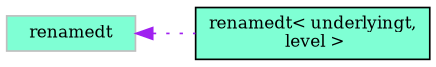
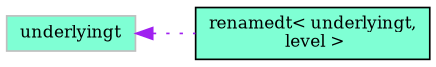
node "renamedt": label "renamedt" -> "underlyingt"
